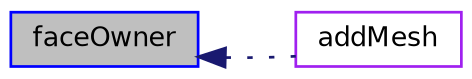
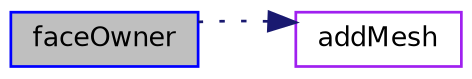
edge "addMesh" -> "faceOwner": reversed
